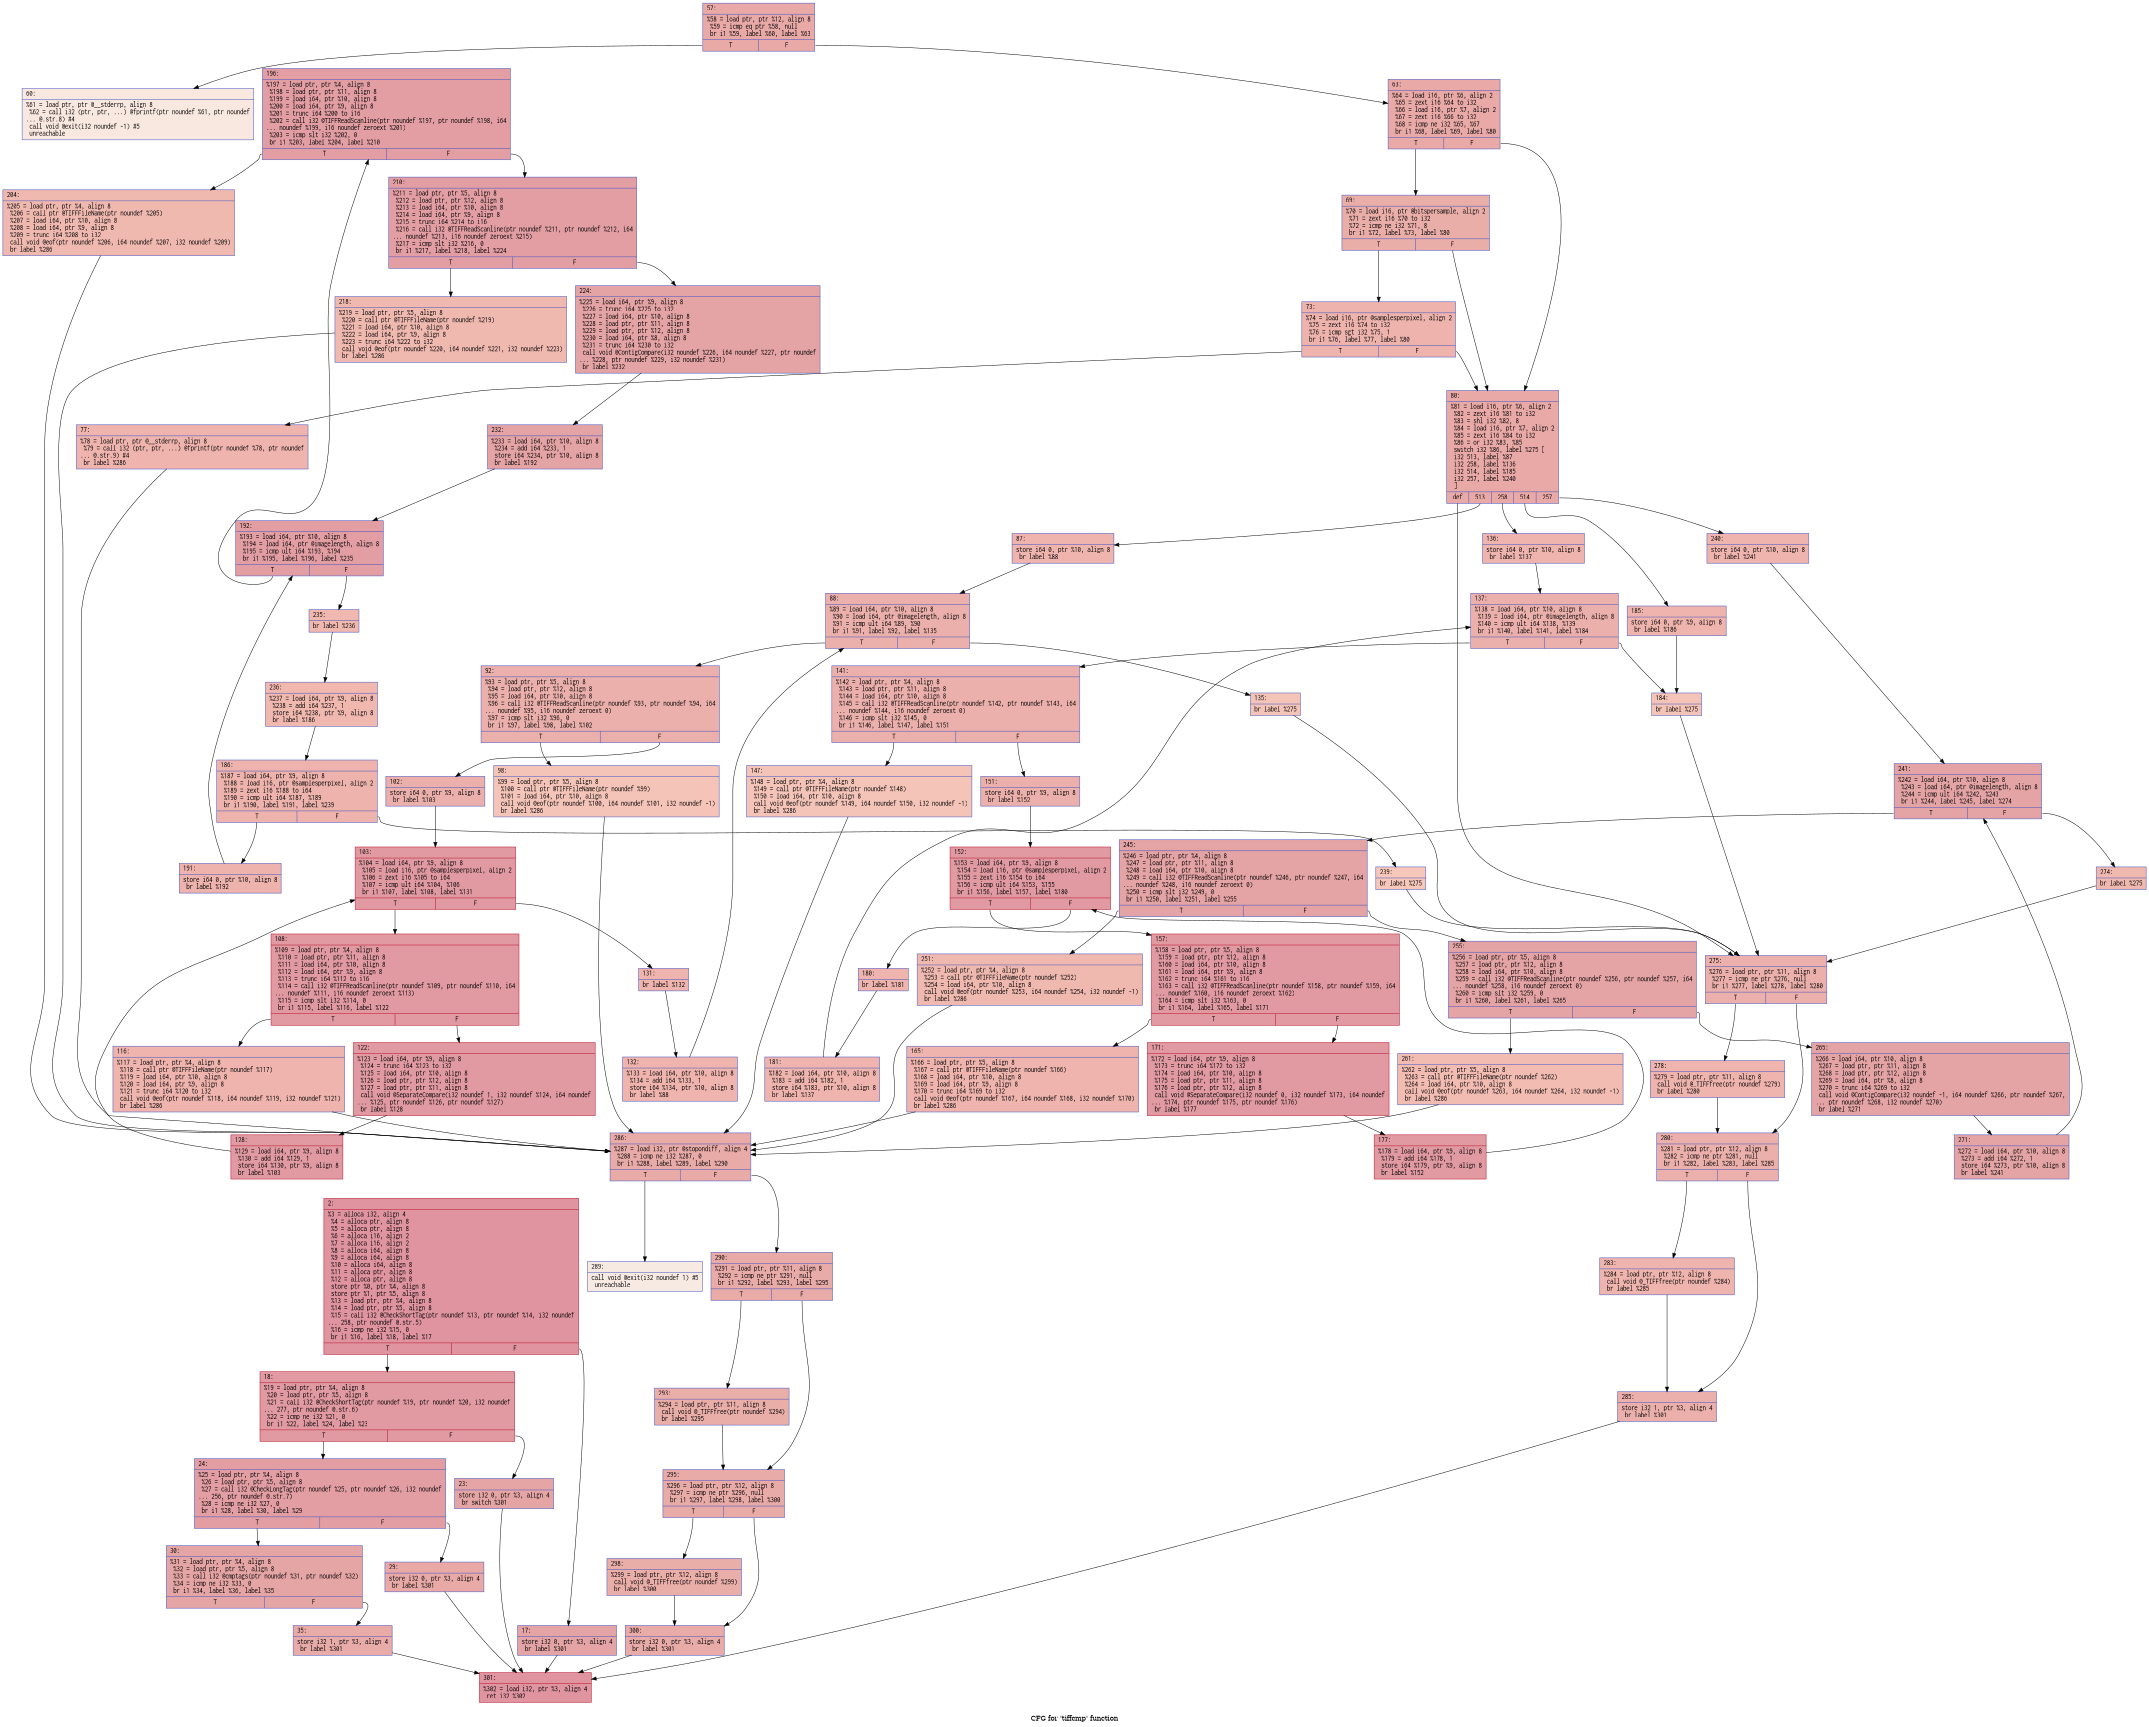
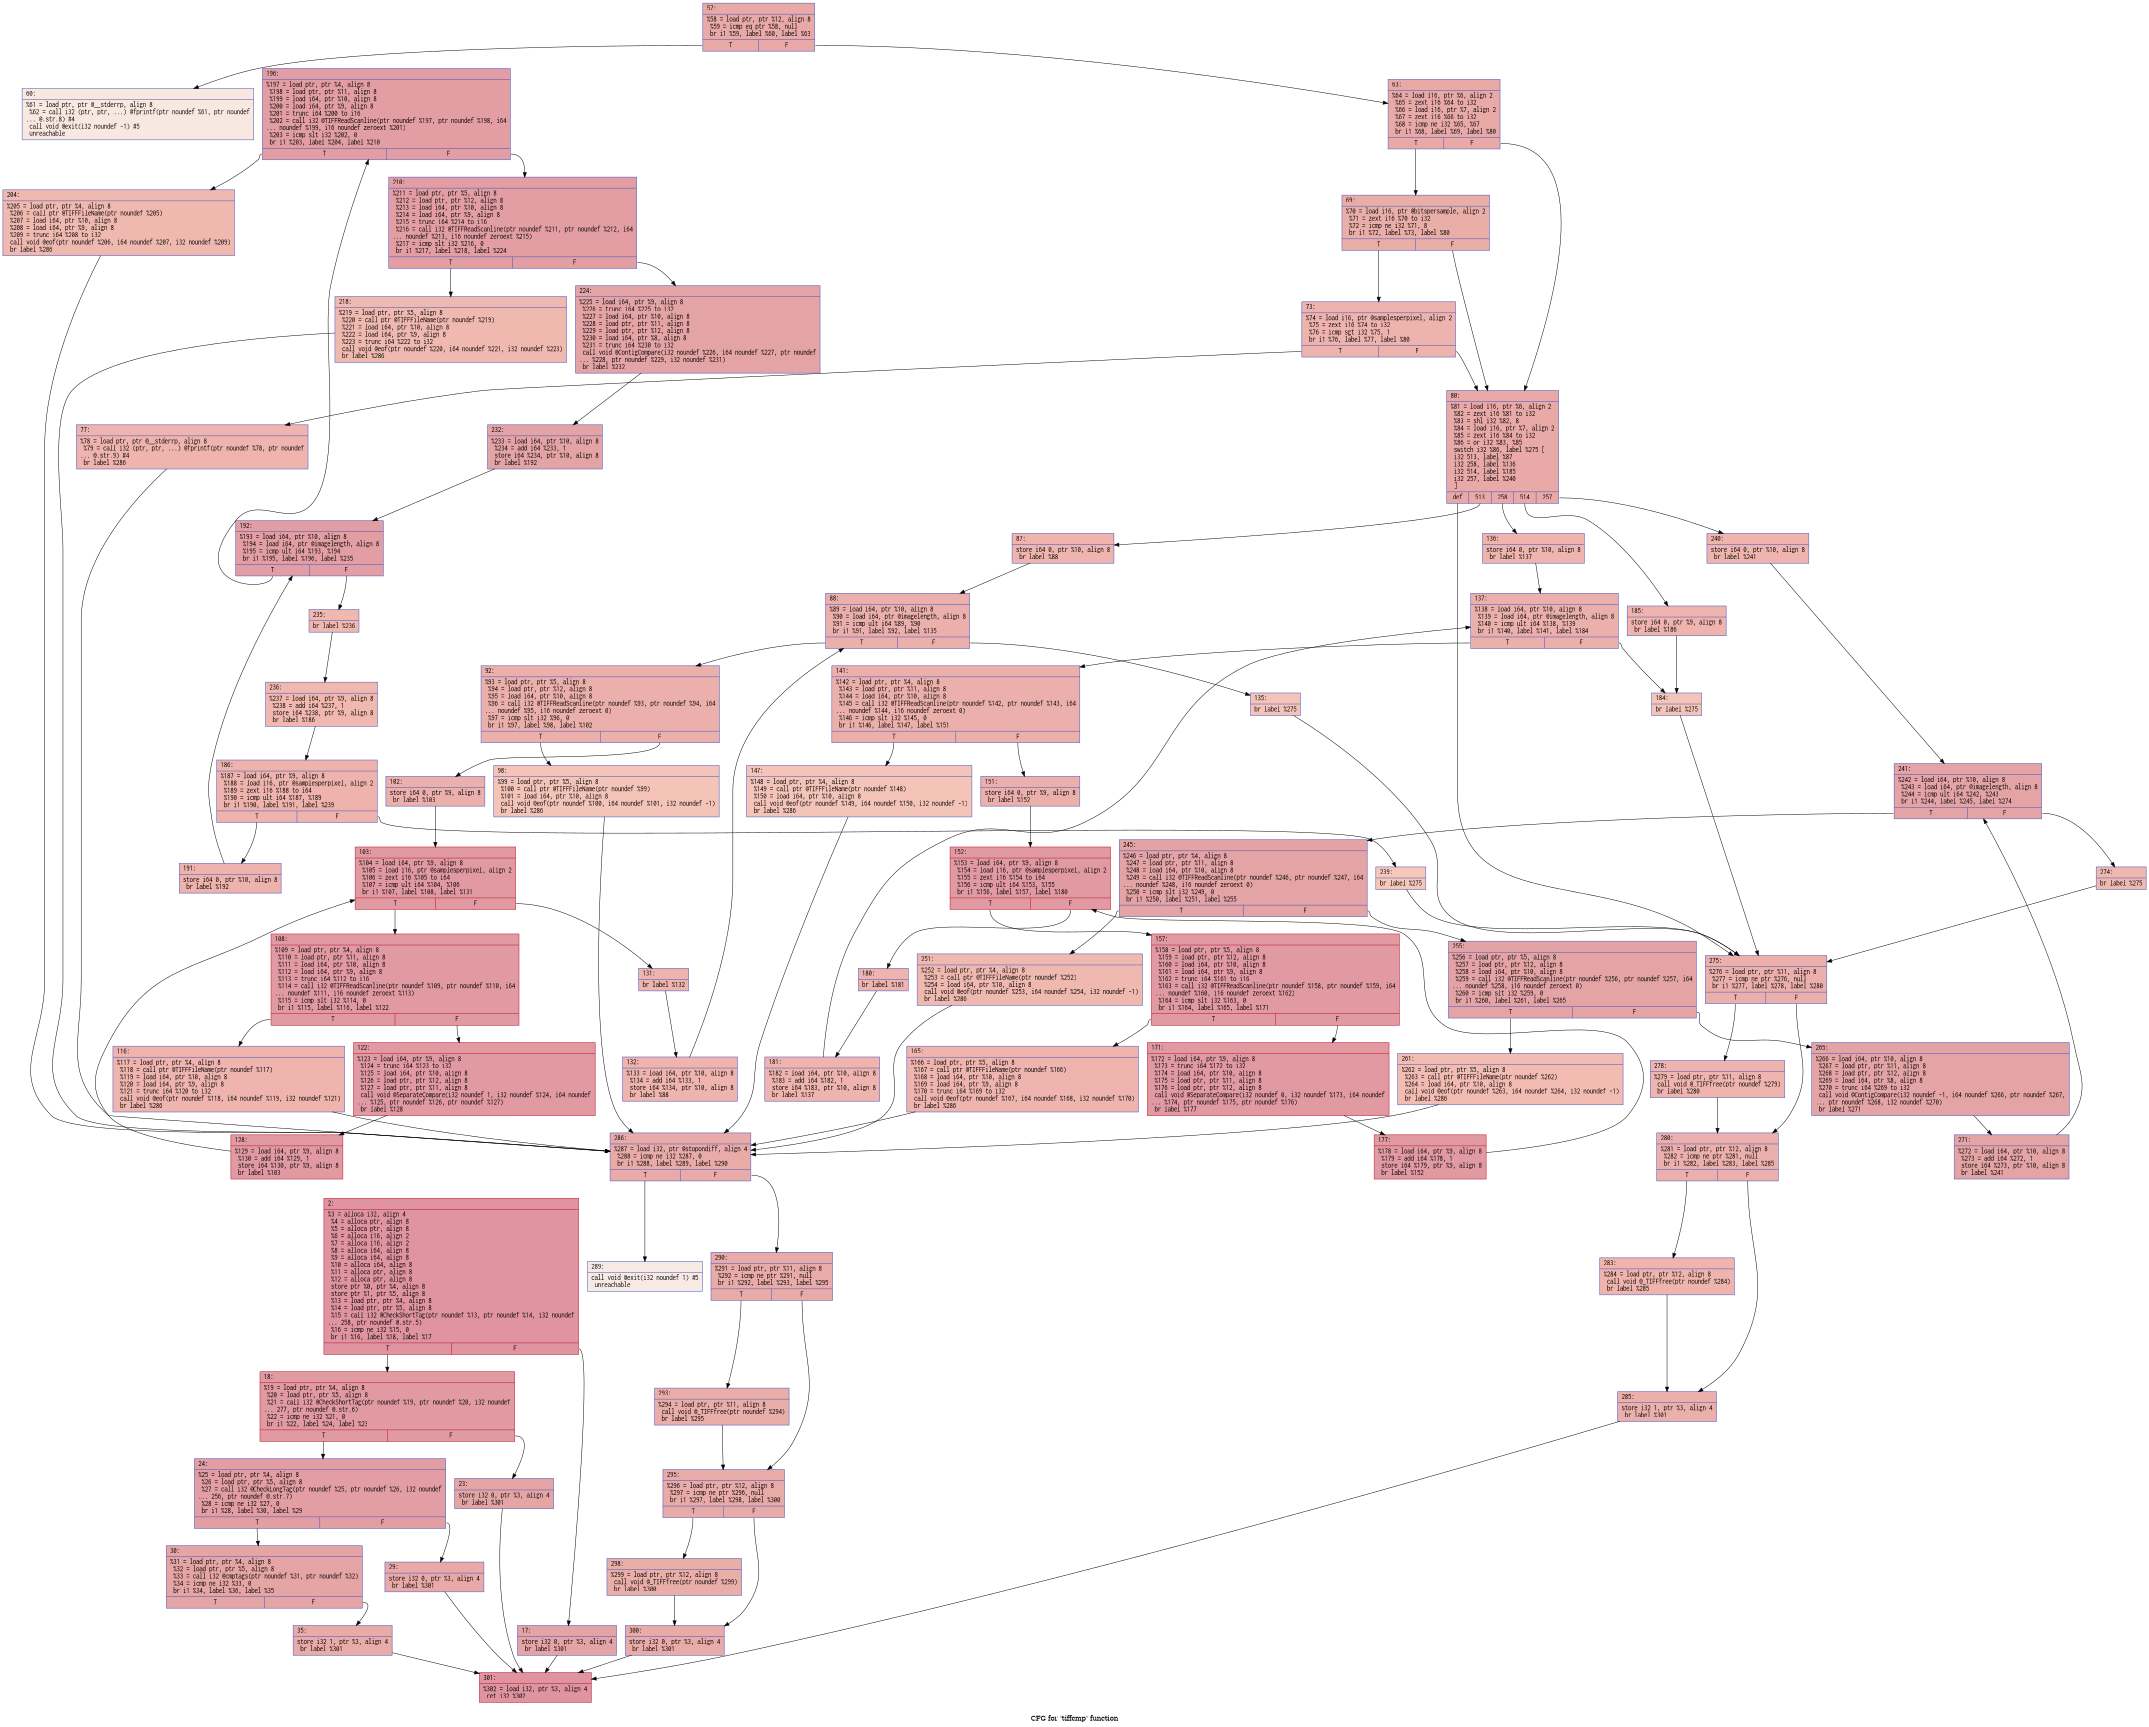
node "23:": text "br switch %301" -> "br label %301"
